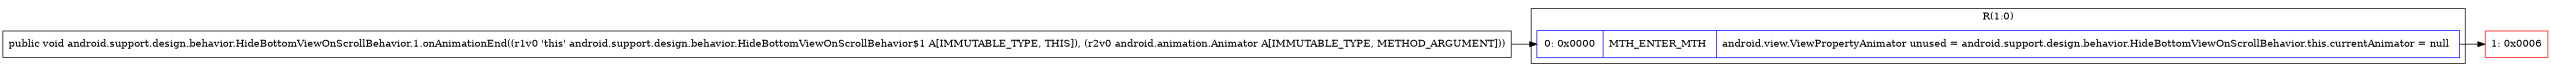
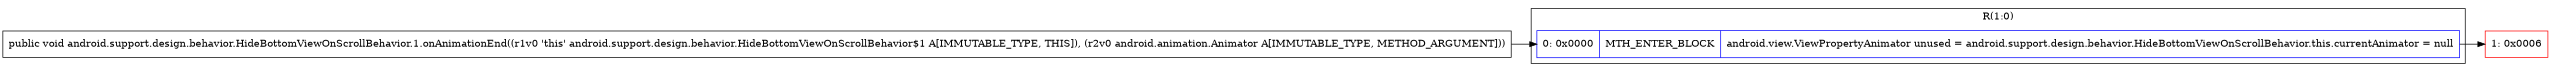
node "0: 0x0000": text "MTH_ENTER_MTH" -> "MTH_ENTER_BLOCK"
